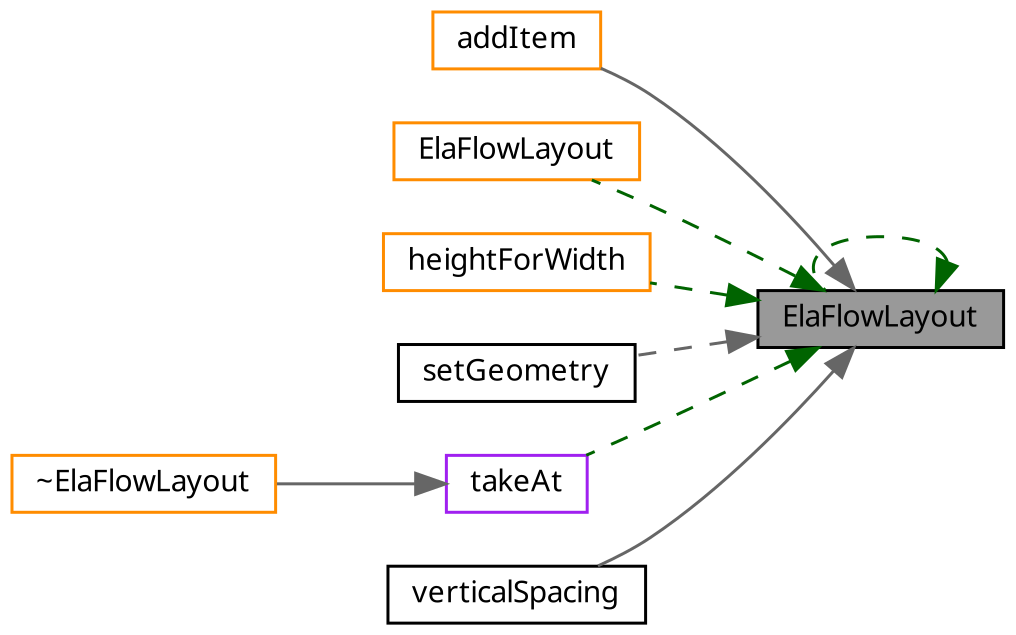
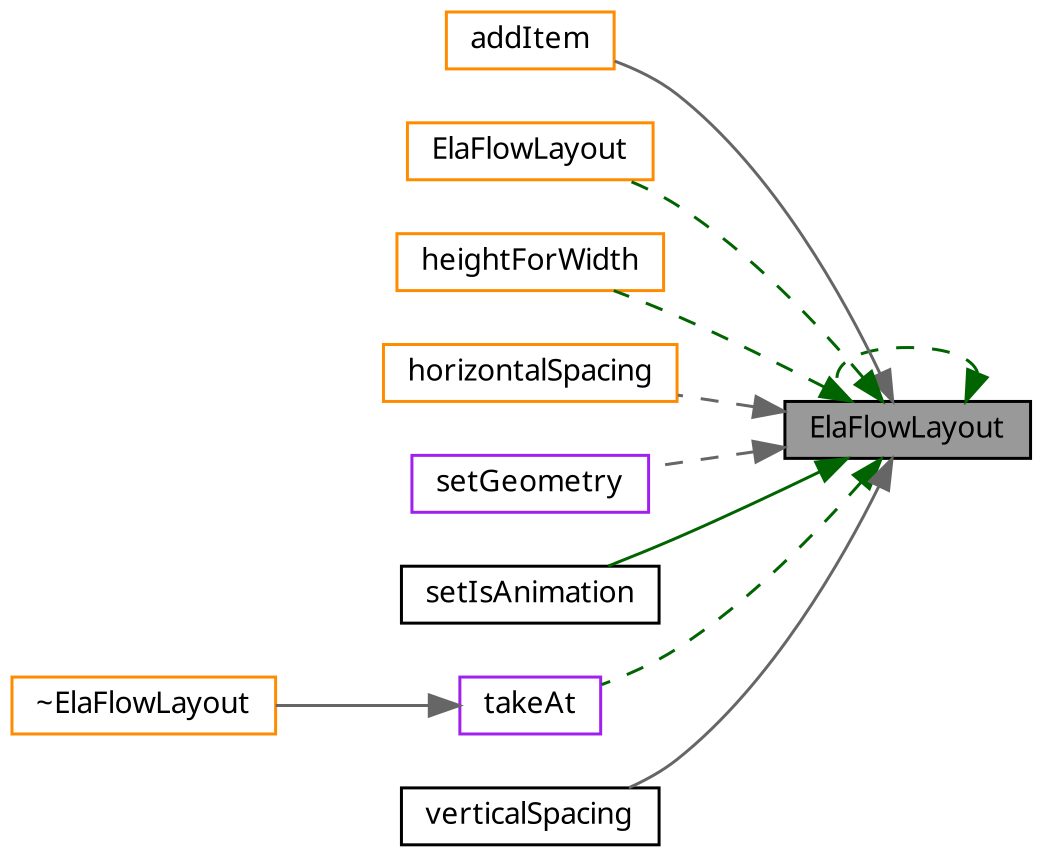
node "setGeometry": color black -> purple
node "horizontalSpacing": added
node "setIsAnimation": added
